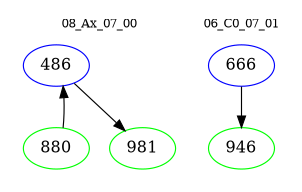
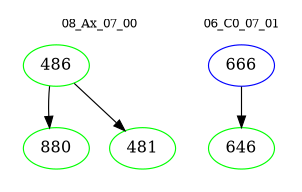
node "486": color blue -> green
edge "880" -> "486": reversed
node "981": label "981" -> "481"
node "946": label "946" -> "646"
